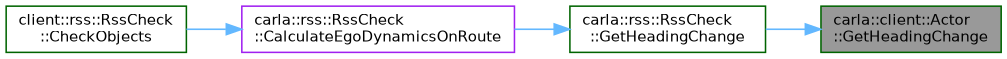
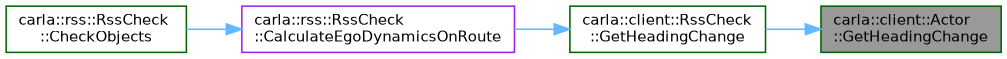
node "client::rss::RssCheck ::CheckObjects": label "client::rss::RssCheck ::CheckObjects" -> "carla::rss::RssCheck ::CheckObjects"
node "carla::rss::RssCheck ::GetHeadingChange": label "carla::rss::RssCheck ::GetHeadingChange" -> "carla::client::RssCheck ::GetHeadingChange"
